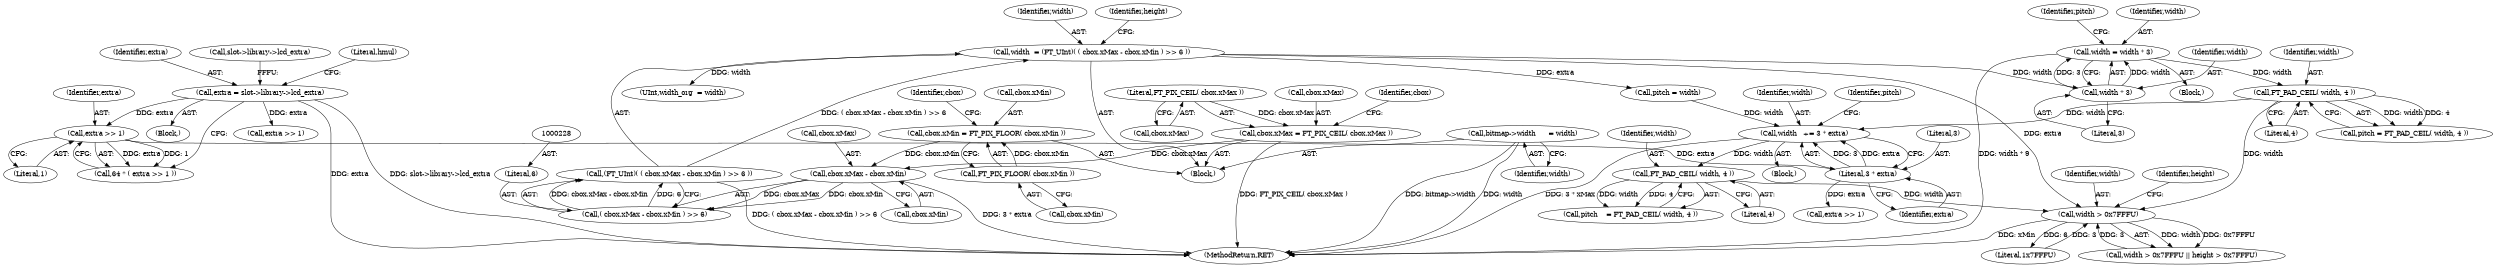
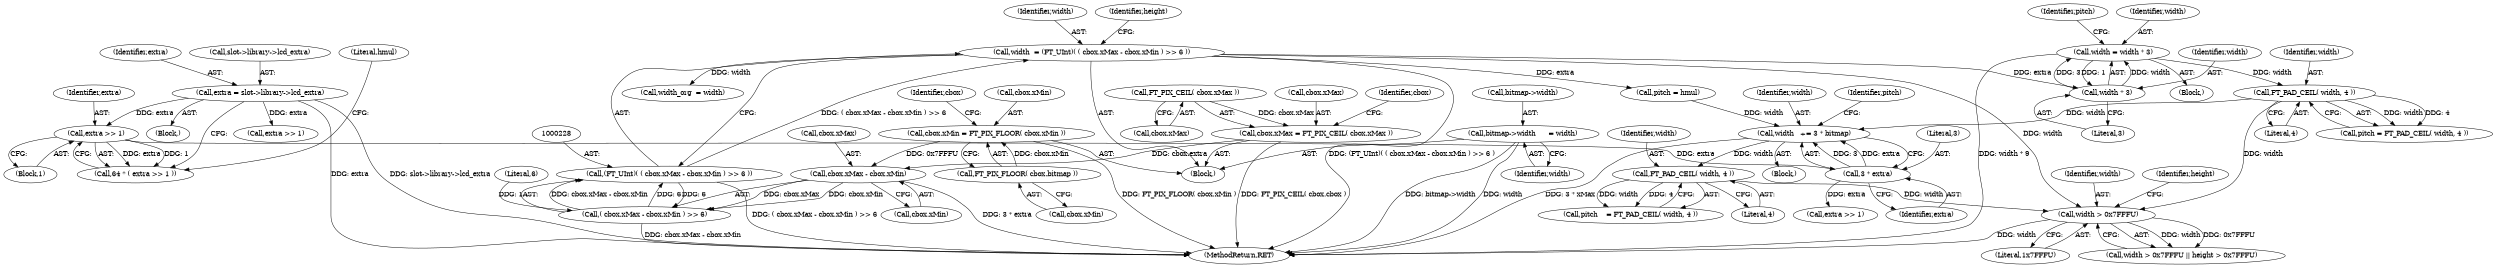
edge "(Call,width  = (FT_UInt)( ( cbox.xMax - cbox.xMin ) >> 6 ))" -> "(Call,(FT_UInt)( ( cbox.xMax - cbox.xMin ) >> 6 ))": added, label "CFG:"
edge "(Literal,hmul)" -> "(Call,extra = slot->library->lcd_extra)": now "(Literal,hmul)" -> "(Call,64 * ( extra >> 1 ))"
edge "(Call,slot->library->lcd_extra)" -> "(Call,extra = slot->library->lcd_extra)": label "FFFU: " -> "AST: "
edge "(Call,width  = (FT_UInt)( ( cbox.xMax - cbox.xMin ) >> 6 ))" -> "(Call,width * 3)": label "DDG: width" -> "DDG: extra"
edge "(Call,width = width * 3)" -> "(Call,width * 3)": label "CFG: " -> "DDG: 1"
node "(UInt,width_org  = width)": label "(UInt,width_org  = width)" -> "(Call,width_org  = width)"
node "(Literal,FT_PIX_CEIL( cbox.xMax ))": label "(Literal,FT_PIX_CEIL( cbox.xMax ))" -> "(Call,FT_PIX_CEIL( cbox.xMax ))"
node "(Call,bitmap->width)": added
node "(Call,pitch = width)": label "(Call,pitch = width)" -> "(Call,pitch = hmul)"
edge "(Call,width  = (FT_UInt)( ( cbox.xMax - cbox.xMin ) >> 6 ))" -> "(MethodReturn,RET)": added, label "DDG: (FT_UInt)( ( cbox.xMax - cbox.xMin ) >> 6 )"
node "(Call,width   += 3 * extra)": label "(Call,width   += 3 * extra)" -> "(Call,width   += 3 * bitmap)"
edge "(Call,width  = (FT_UInt)( ( cbox.xMax - cbox.xMin ) >> 6 ))" -> "(Call,width > 0x7FFFU)": label "DDG: extra" -> "DDG: width"
edge "1000228" -> "(Literal,6)": now "1000228" -> "(Call,(FT_UInt)( ( cbox.xMax - cbox.xMin ) >> 6 ))"
edge "(Call,cbox.xMin = FT_PIX_FLOOR( cbox.xMin ))" -> "(Call,cbox.xMax - cbox.xMin)": label "DDG: cbox.xMin" -> "DDG: 0x7FFFU"
edge "(Call,cbox.xMax = FT_PIX_CEIL( cbox.xMax ))" -> "(Call,cbox.xMax - cbox.xMin)": label "DDG: cbox.xMax" -> "DDG: cbox.extra"
node "(Literal,1)": label "(Literal,1)" -> "(Block,1)"
node "(Call,FT_PIX_FLOOR( cbox.xMin ))": label "(Call,FT_PIX_FLOOR( cbox.xMin ))" -> "(Call,FT_PIX_FLOOR( cbox.bitmap ))"
node "(Literal,3 * extra)": label "(Literal,3 * extra)" -> "(Call,3 * extra)"
edge "(Call,cbox.xMin = FT_PIX_FLOOR( cbox.xMin ))" -> "(MethodReturn,RET)": added, label "DDG: FT_PIX_FLOOR( cbox.xMin )"
edge "(Literal,6)" -> "(Call,( cbox.xMax - cbox.xMin ) >> 6)": label "AST: " -> "DDG: 1"
edge "(Call,(FT_UInt)( ( cbox.xMax - cbox.xMin ) >> 6 ))" -> "(Call,( cbox.xMax - cbox.xMin ) >> 6)": label "CFG: " -> "DDG: 6"
edge "(Call,cbox.xMax = FT_PIX_CEIL( cbox.xMax ))" -> "(MethodReturn,RET)": label "DDG: FT_PIX_CEIL( cbox.xMax )" -> "DDG: FT_PIX_CEIL( cbox.cbox )"
edge "(Call,width > 0x7FFFU)" -> "(MethodReturn,RET)": label "DDG: xMin" -> "DDG: width"
edge "(Call,width > 0x7FFFU)" -> "(Literal,1x7FFFU)": label "DDG: 6" -> "CFG: "
edge "(Literal,1x7FFFU)" -> "(Call,width > 0x7FFFU)": label "DDG: 3" -> "AST: "
edge "(Call,width > 0x7FFFU || height > 0x7FFFU)" -> "(Call,width > 0x7FFFU)": label "DDG: 3" -> "CFG: "
edge "(Call,( cbox.xMax - cbox.xMin ) >> 6)" -> "(MethodReturn,RET)": added, label "DDG: cbox.xMax - cbox.xMin"
